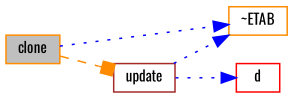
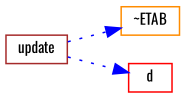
node "clone": removed
